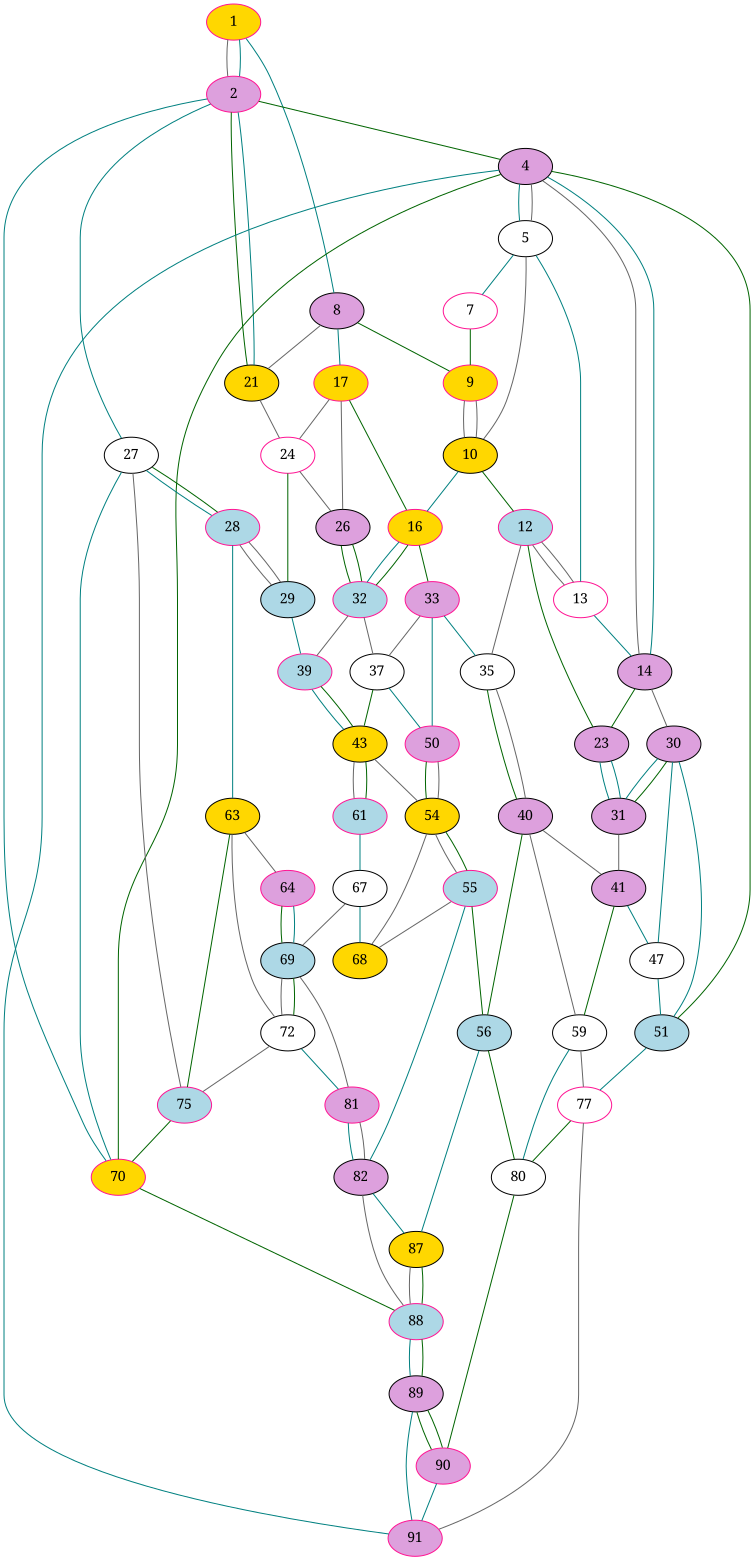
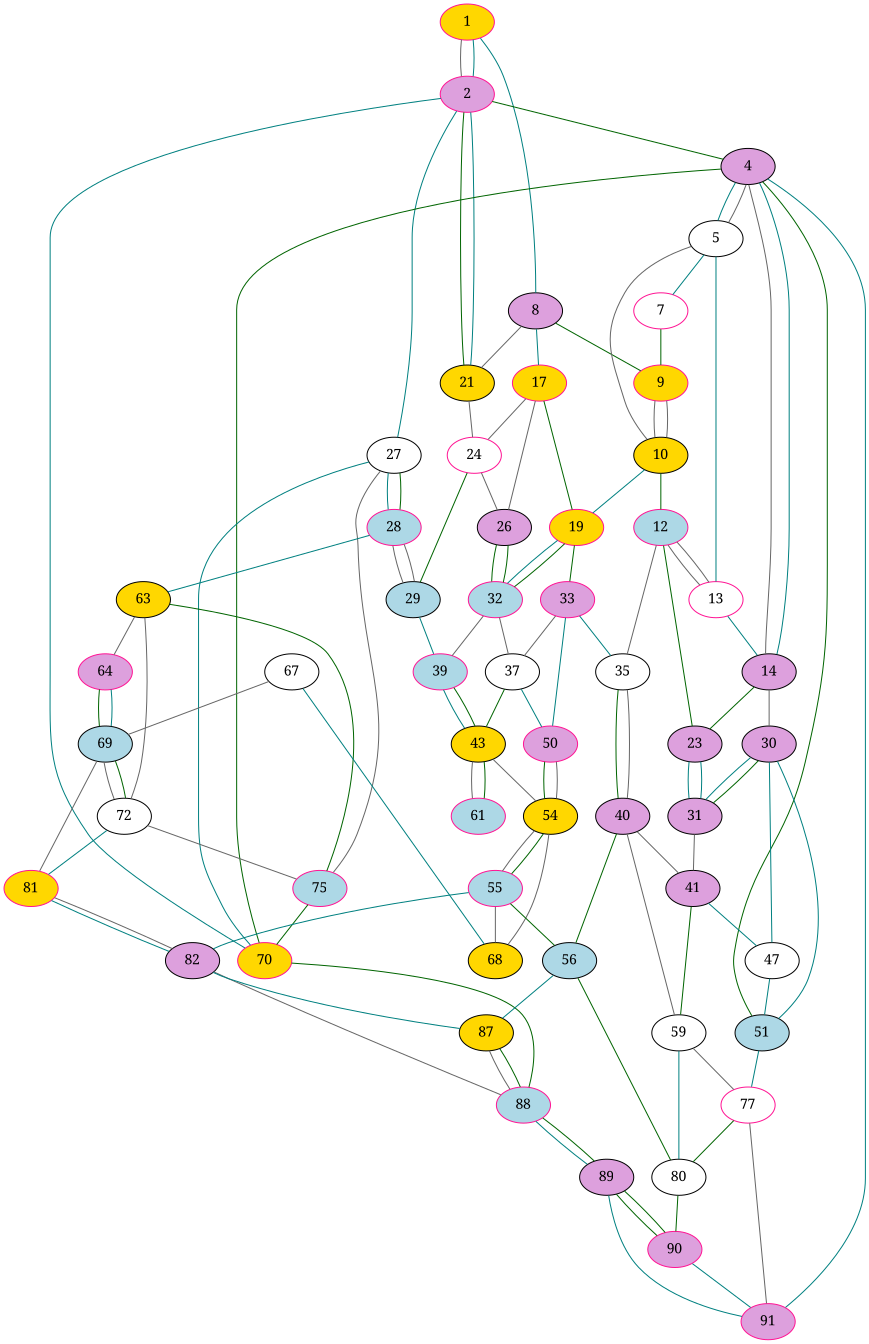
node "16": label "16" -> "19"
edge "61" -- "67": removed
node "81": fillcolor plum -> gold
